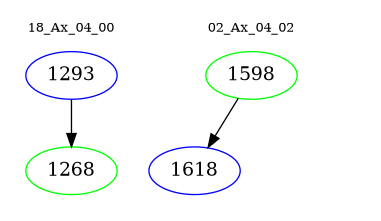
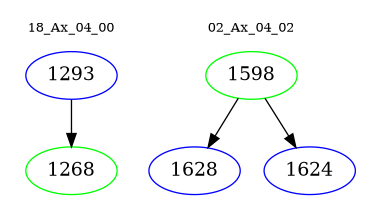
node "1618": label "1618" -> "1628"
node "1624": added
